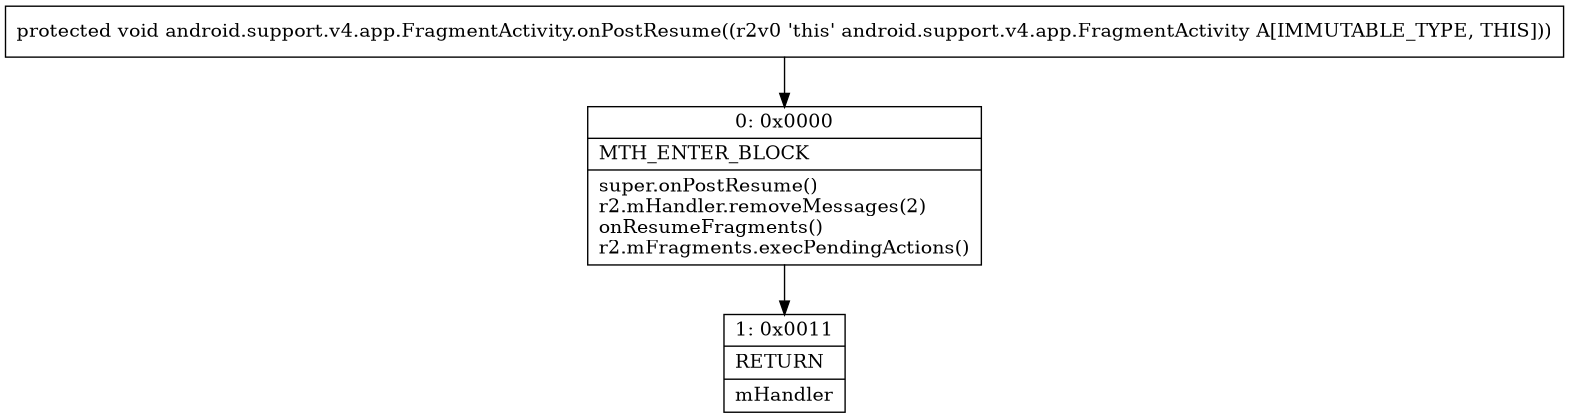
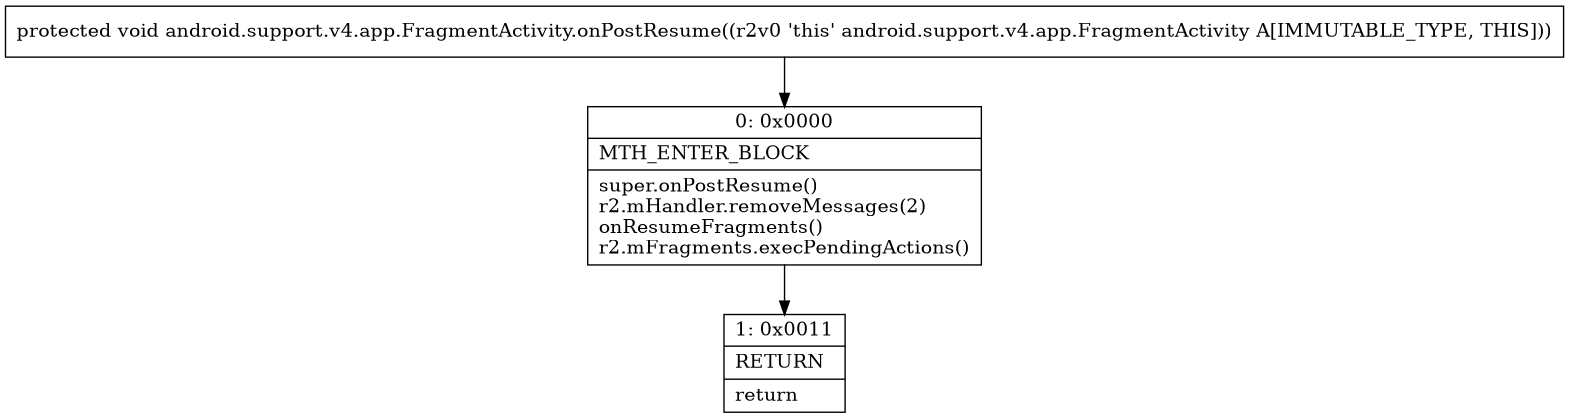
node "1: 0x0011": text "mHandler" -> "return"
